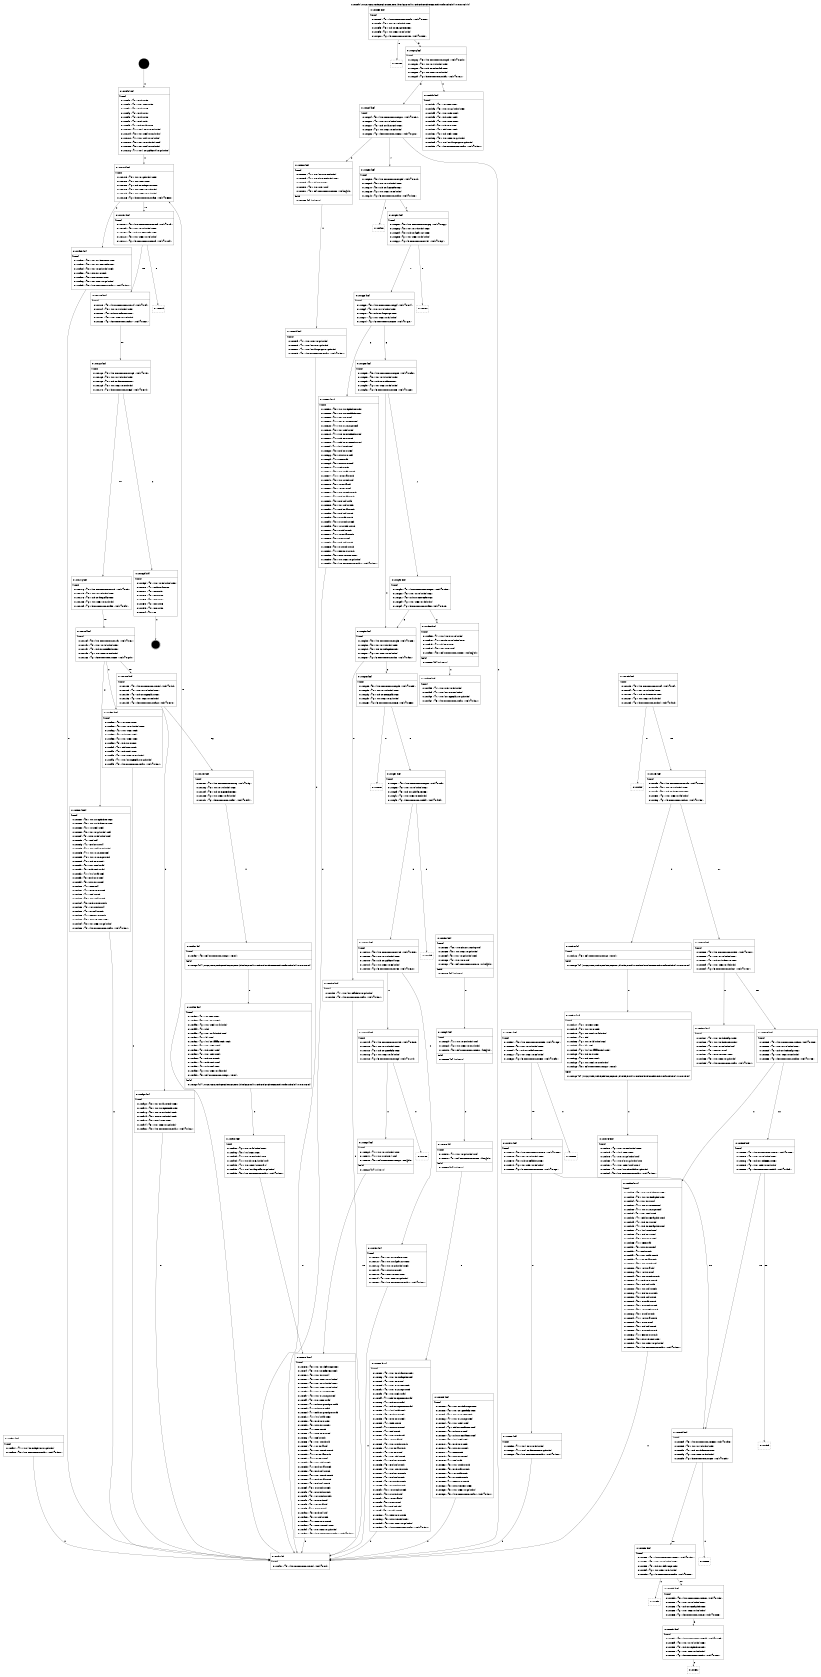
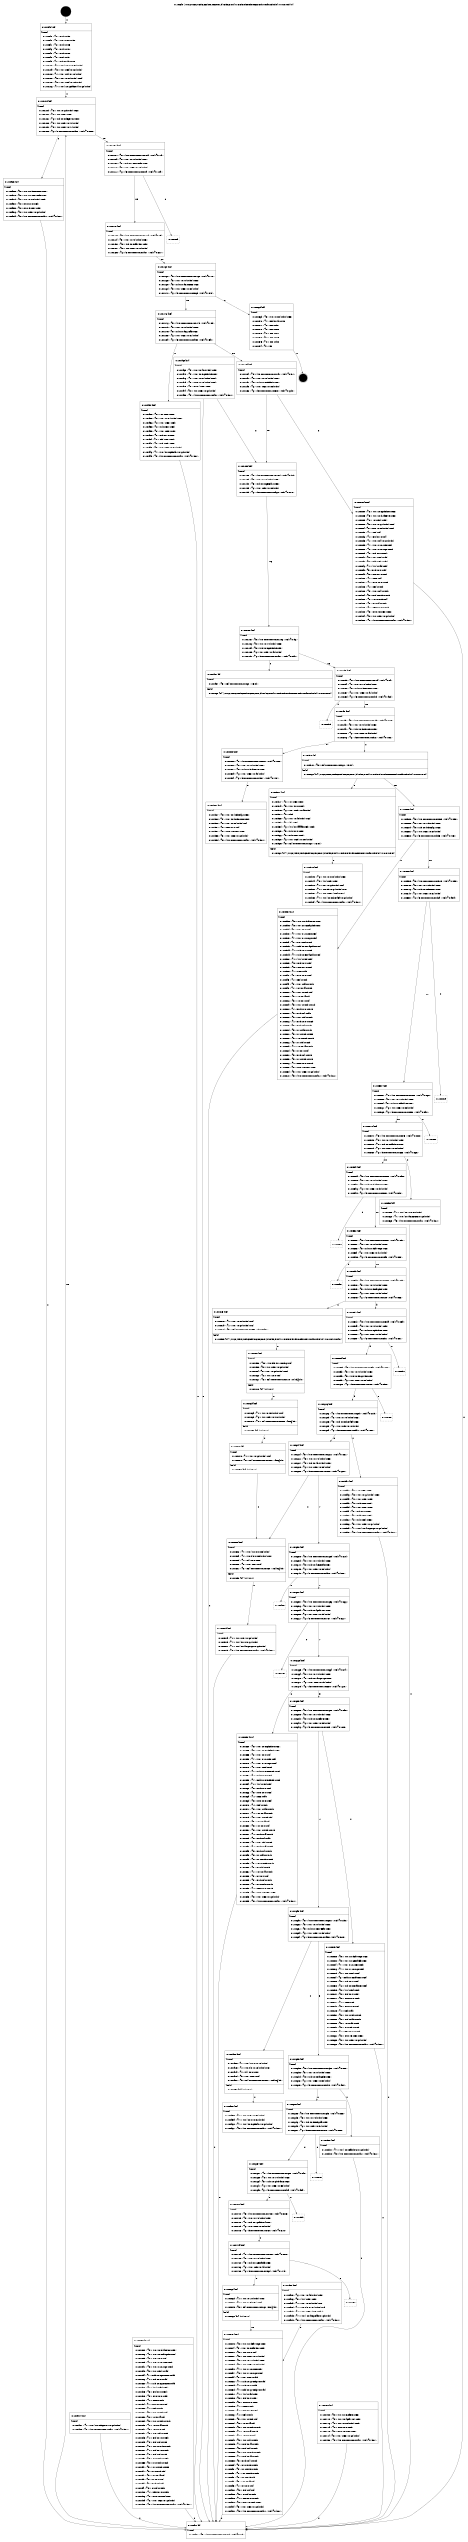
edge "0x401683 [25]" -> "0x4016b5 [25]": now "0x401683 [25]" -> "0x401815 [88]"
edge "0x4014c1 [25]" -> "0x4014da [25]": added, label "15"
edge "0x40148f [25]" -> "0x4019e1 [33]": now "0x401476 [25]" -> "0x4019e1 [33]"
edge "0x40161f [25]" -> "0x401f14 [5]": now "0x401b94 [33]" -> "0x401f14 [5]"
edge "0x4014a8 [25]" -> "0x40196c [27]": reversed
edge "0x40150c [25]" -> "0x401525 [25]": now "0x401b42 [5]" -> "0x401525 [25]"
node "0x40198c [52]": removed
edge "0x401700 [25]" -> "0x40173c [27]": removed, label "1"
edge "0x401c78 [9]" -> "0x401c81 [144]": now "0x401c78 [9]" -> "0x401a02 [23]"
edge "0x40153e [25]" -> "0x401d29": label " 21" -> " 0"
edge "0x40153e [25]" -> "0x401589 [25]": now "0x40153e [25]" -> "0x401557 [25]"
node "0x401c45 [13]": added
edge "0x4015d4 [25]" -> "0x4015ed [25]": added, label "9"
